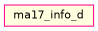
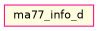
node "ma17_info_d": label "ma17_info_d" -> "ma77_info_d"
